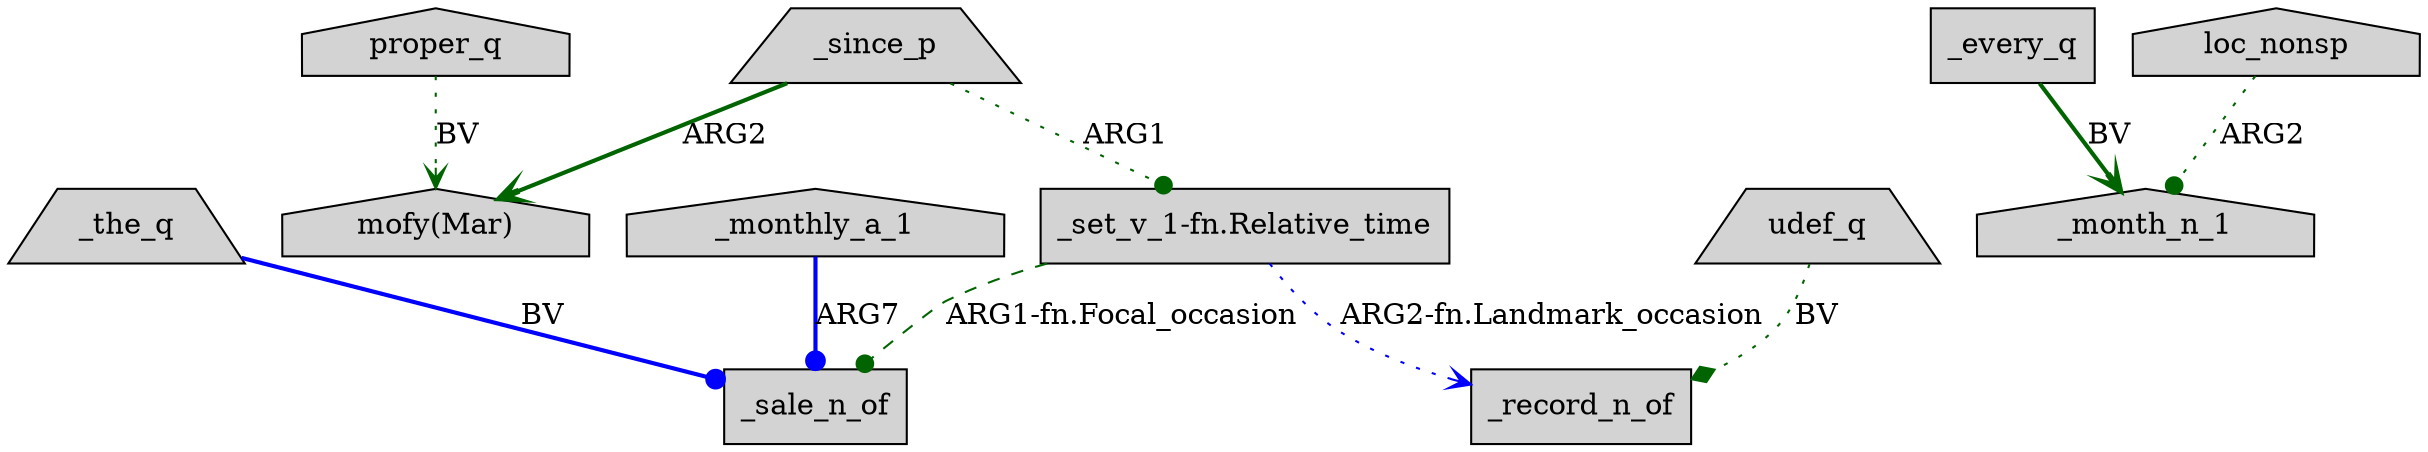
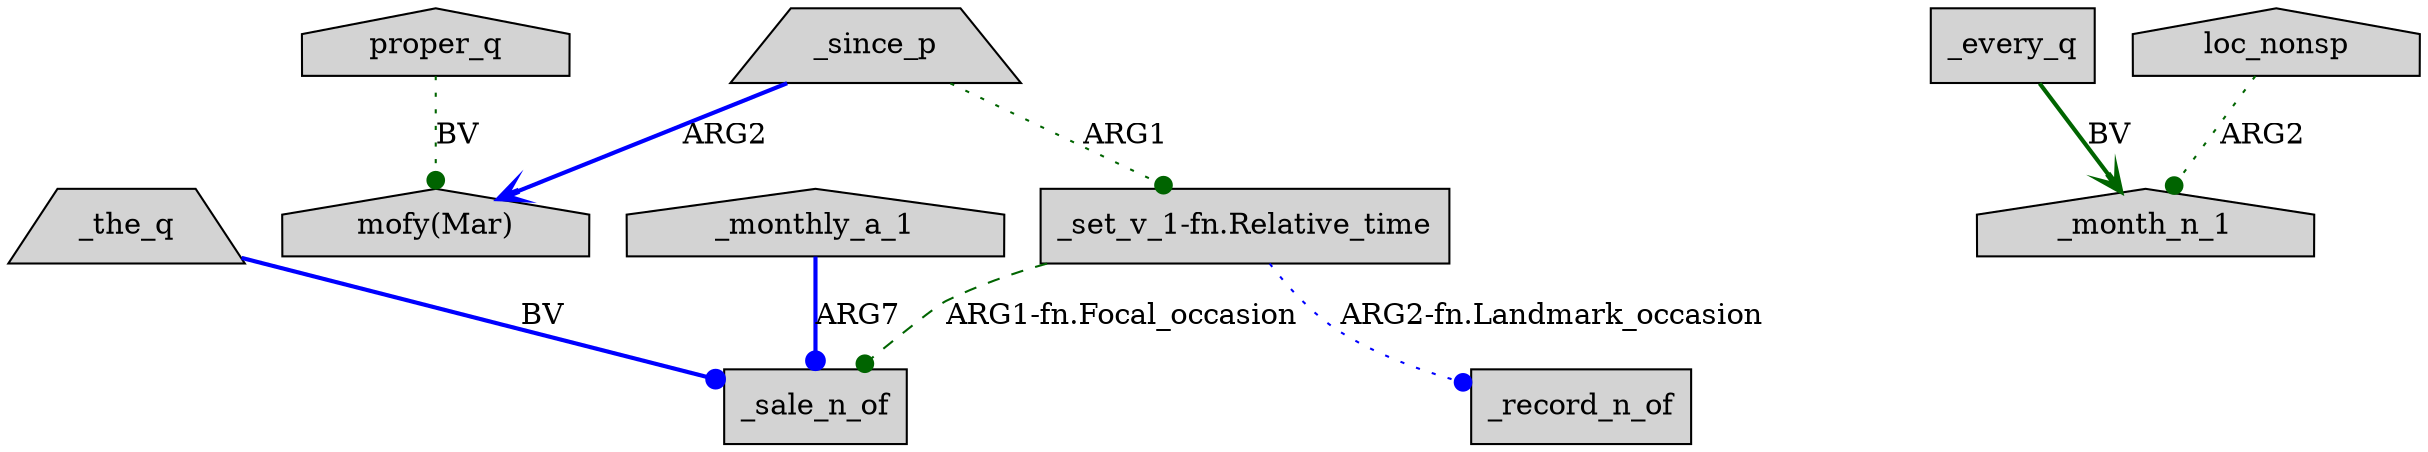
edge "proper_q" -> "mofy(Mar)": arrowhead vee -> dot
edge "_since_p" -> "mofy(Mar)": color darkgreen -> blue
node "udef_q": removed
edge "_set_v_1-fn.Relative_time" -> "_record_n_of": arrowhead vee -> dot
